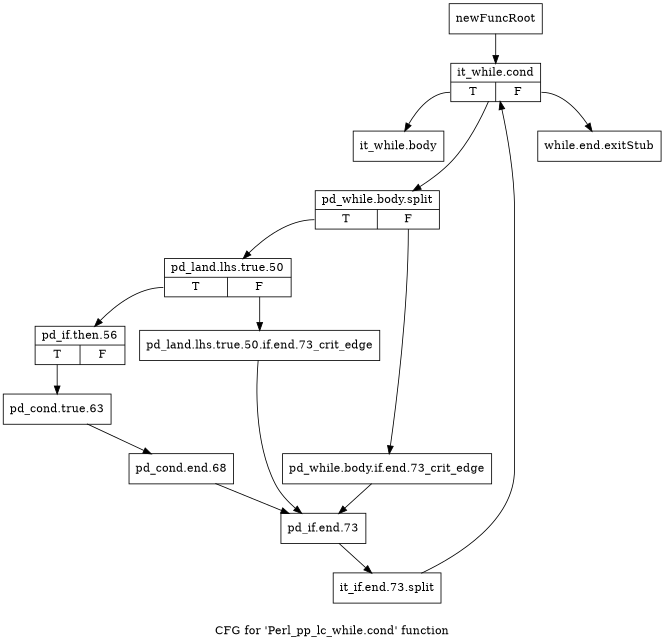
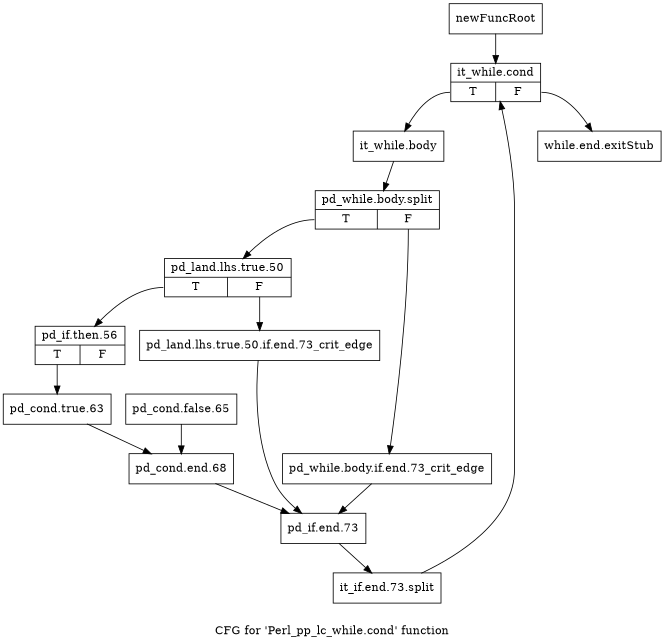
edge "it_while.cond" -> "pd_while.body.split": now "it_while.body" -> "pd_while.body.split"
node "pd_cond.false.65": added
